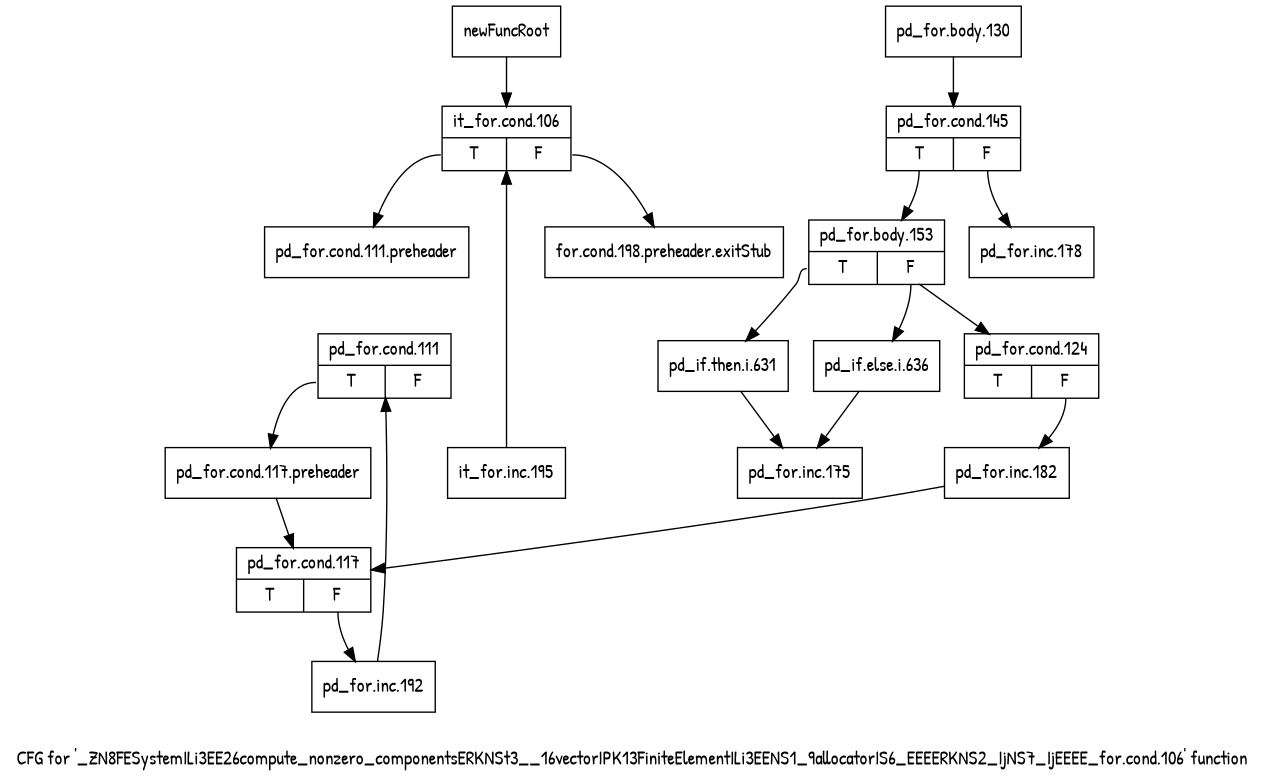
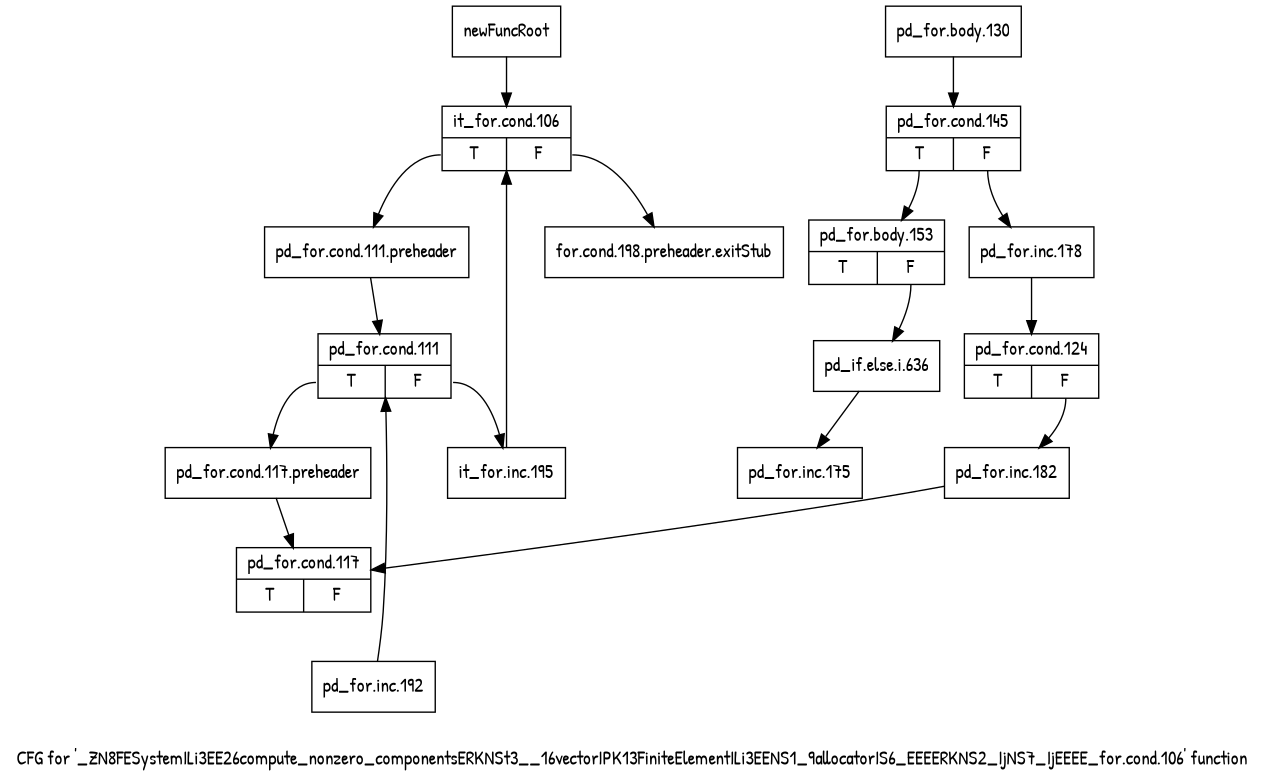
edge "pd_for.cond.111.preheader" -> "pd_for.cond.111": added
edge "pd_for.body.153" -> "pd_for.cond.124": now "pd_for.inc.178" -> "pd_for.cond.124"
node "pd_if.then.i.631": removed
edge "pd_for.cond.111" -> "it_for.inc.195": added
edge "pd_for.cond.117" -> "pd_for.inc.192": removed
